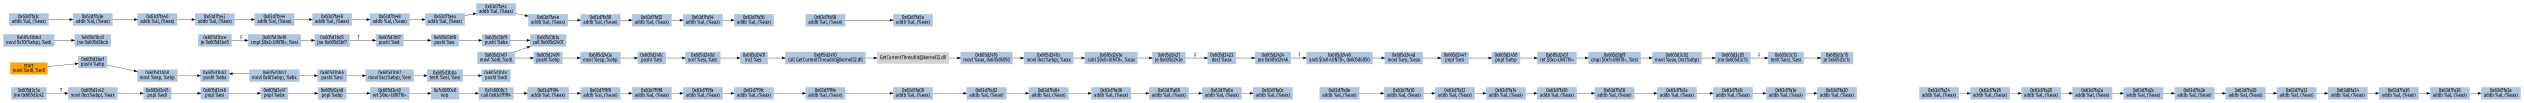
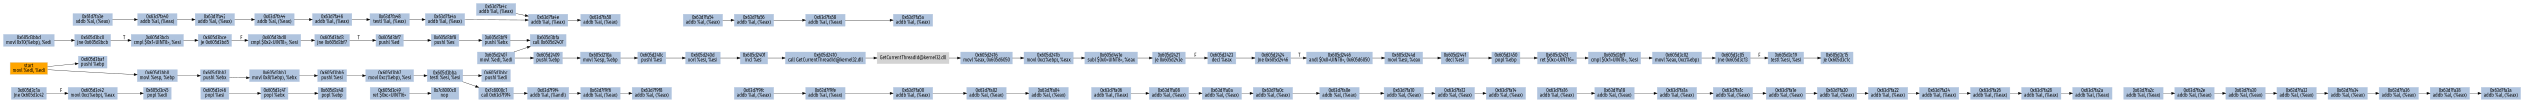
edge "0x63d7fa4a addb %al, (%eax)" -> "0x63d7fa4c addb %al, (%eax)": now "0x63d7fa4a addb %al, (%eax)" -> "0x63d7fa4e addb %al, (%eax)"
node "0x63d7fa3c addb %al, (%eax)": removed
node "0x63d7fa3e addb %al, (%eax)": label "0x63d7fa3e addb %al, (%eax)" -> "0x61d7fa3e addb %al, (%eax)"
node "0x63d7fa48 addb %al, (%eax)": label "0x63d7fa48 addb %al, (%eax)" -> "0x63d7fa48 testl %al, (%eax)"
node "0x63d7fa52 addb %al, (%eax)": removed
edge "0x63d7fa56 addb %al, (%eax)" -> "0x63d7fa58 addb %al, (%eax)": added
node "1x605d3bc0 jne 0x605d3bcb": label "1x605d3bc0 jne 0x605d3bcb" -> "0x605d3bc0 jne 0x605d3bcb"
node "0x605d3bcb cmpl $0x1<UINT8>, %esi": added
node "0x605d240a movl %esp, %ebp": label "0x605d240a movl %esp, %ebp" -> "0x605d210a movl %esp, %ebp"
node "0x605d241e subl $0x0<UINT8>, %eax": label "0x605d241e subl $0x0<UINT8>, %eax" -> "0x605d441e subl $0x0<UINT8>, %eax"
node "0x605d244f popl %esi": label "0x605d244f popl %esi" -> "0x605d244f decl %esi"
node "0x605d3c13 testl %esi, %esi": label "0x605d3c13 testl %esi, %esi" -> "0x605d3c19 testl %esi, %esi"
node "0x605d3c15 je 5x605d3c1c": label "0x605d3c15 je 5x605d3c1c" -> "0x605d3c15 je 0x605d3c1c"
edge "0x605d3baf pushl %ebp" -> "0x605d3bb0 movl %esp, %ebp": now "start movl %edi, %edi" -> "0x605d3bb0 movl %esp, %ebp"
edge "0x605d3bb3 movl 0x8(%ebp), %ebx" -> "0x605d3bb2 pushl %ebx": reversed
edge "0x605d3c1a jne 0x605d3c42" -> "0x605d3c42 movl 0xc(%ebp), %eax": label "T" -> "F"
edge "0x605d3c45 popl %edi" -> "0x605d3c46 popl %esi": removed
edge "0x605d3c48 popl %ebp" -> "0x605d3c49 ret $0xc<UINT16>": removed
edge "0x7c8000c0 nop" -> "0x7c8000c1 call 0x63d7f9f4": now "0x605d3bba testl %esi, %esi" -> "0x7c8000c1 call 0x63d7f9f4"
node "0x63d7f9f4 addb %al, (%eax)": label "0x63d7f9f4 addb %al, (%eax)" -> "0x63d7f9f4 addb %al, (%andl)"
node "0x63d7f9fa addb %al, (%eax)": removed
edge "0x63d7fa04 addb %al, (%eax)" -> "0x63d7fa06 addb %al, (%eax)": removed
edge "0x63d7fa0c addb %al, (%eax)" -> "0x63d7fa0e addb %al, (%eax)": added
edge "0x63d7fa14 addb %al, (%eax)" -> "0x63d7fa16 addb %al, (%eax)": removed
node "0x63d7fa22 addb %al, (%eax)": added
edge "0x63d7fa2a addb %al, (%eax)" -> "0x63d7fa2c addb %al, (%eax)": removed
node "0x63d8fa34 addb %al, (%eax)": label "0x63d8fa34 addb %al, (%eax)" -> "0x63d7fa34 addb %al, (%eax)"
